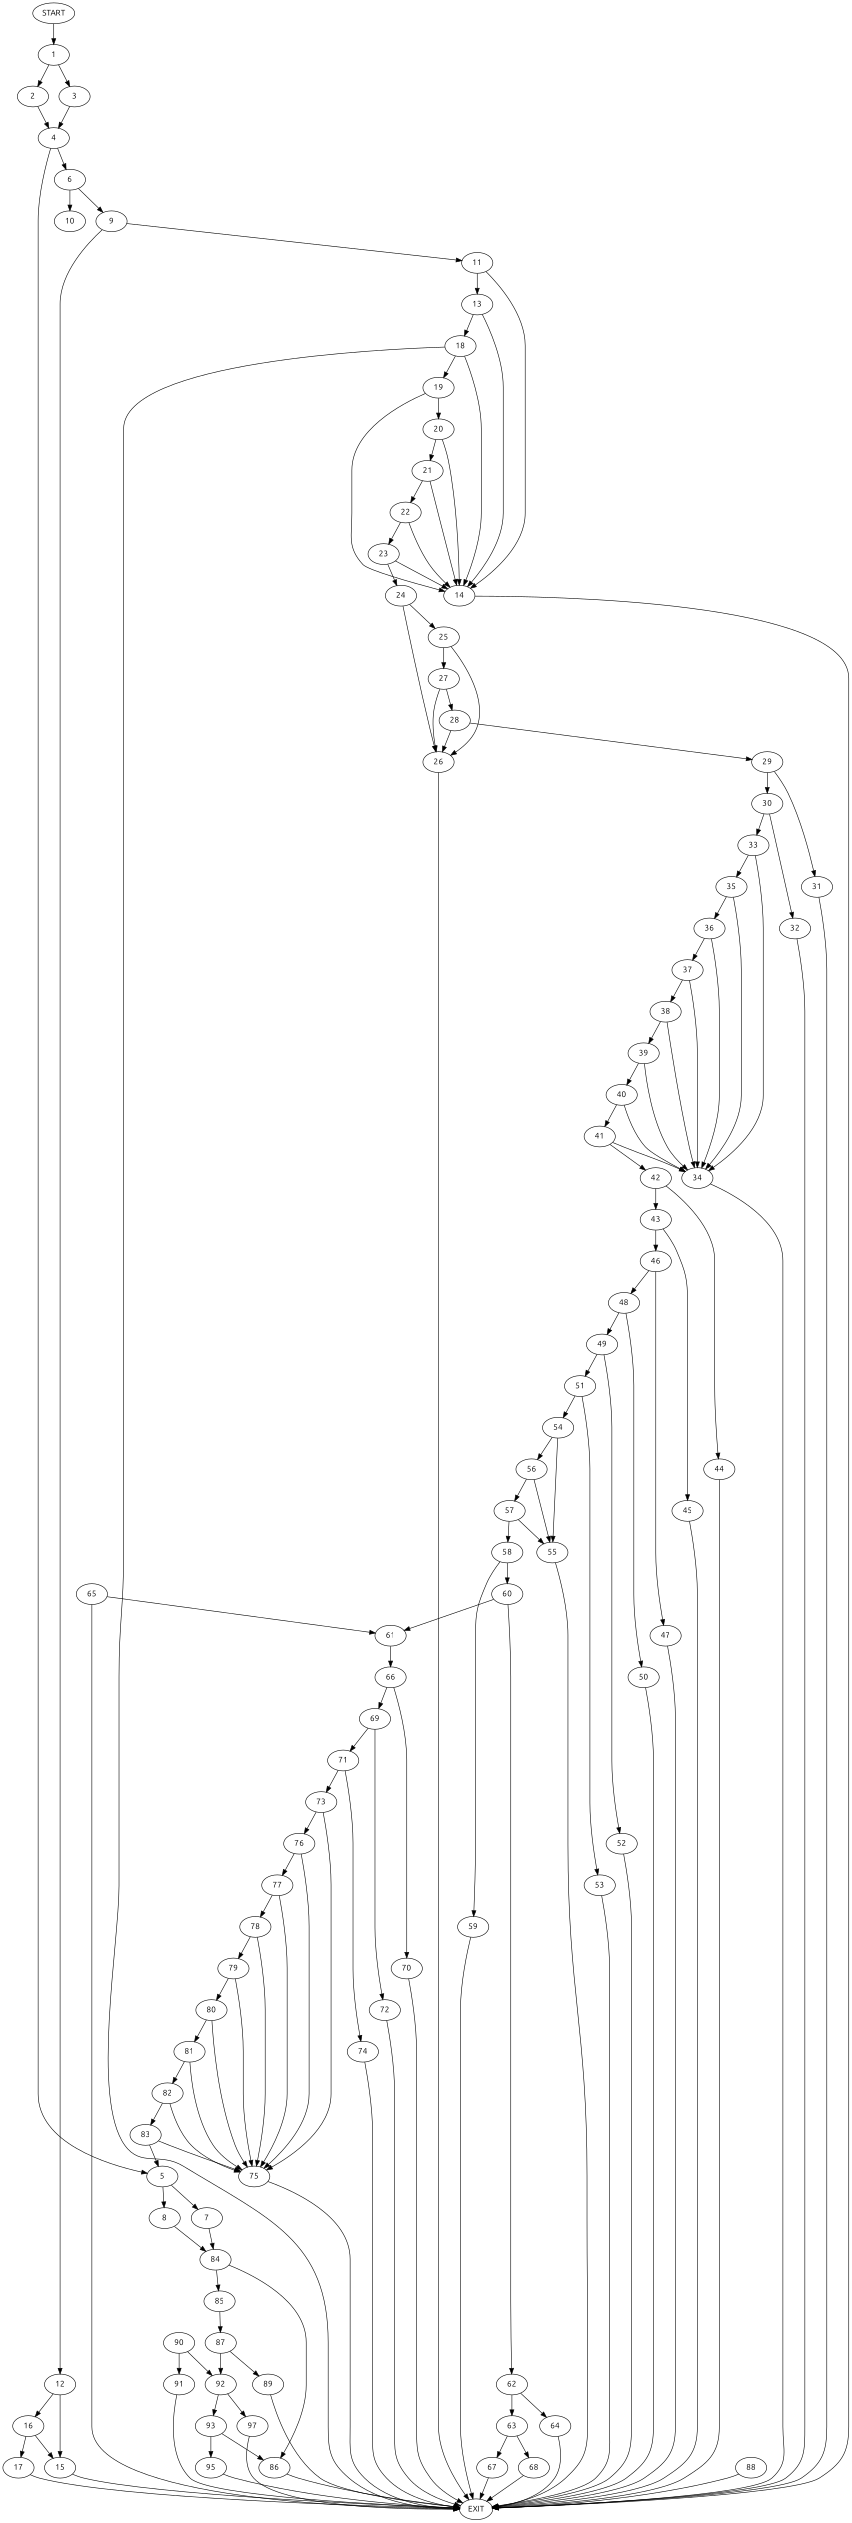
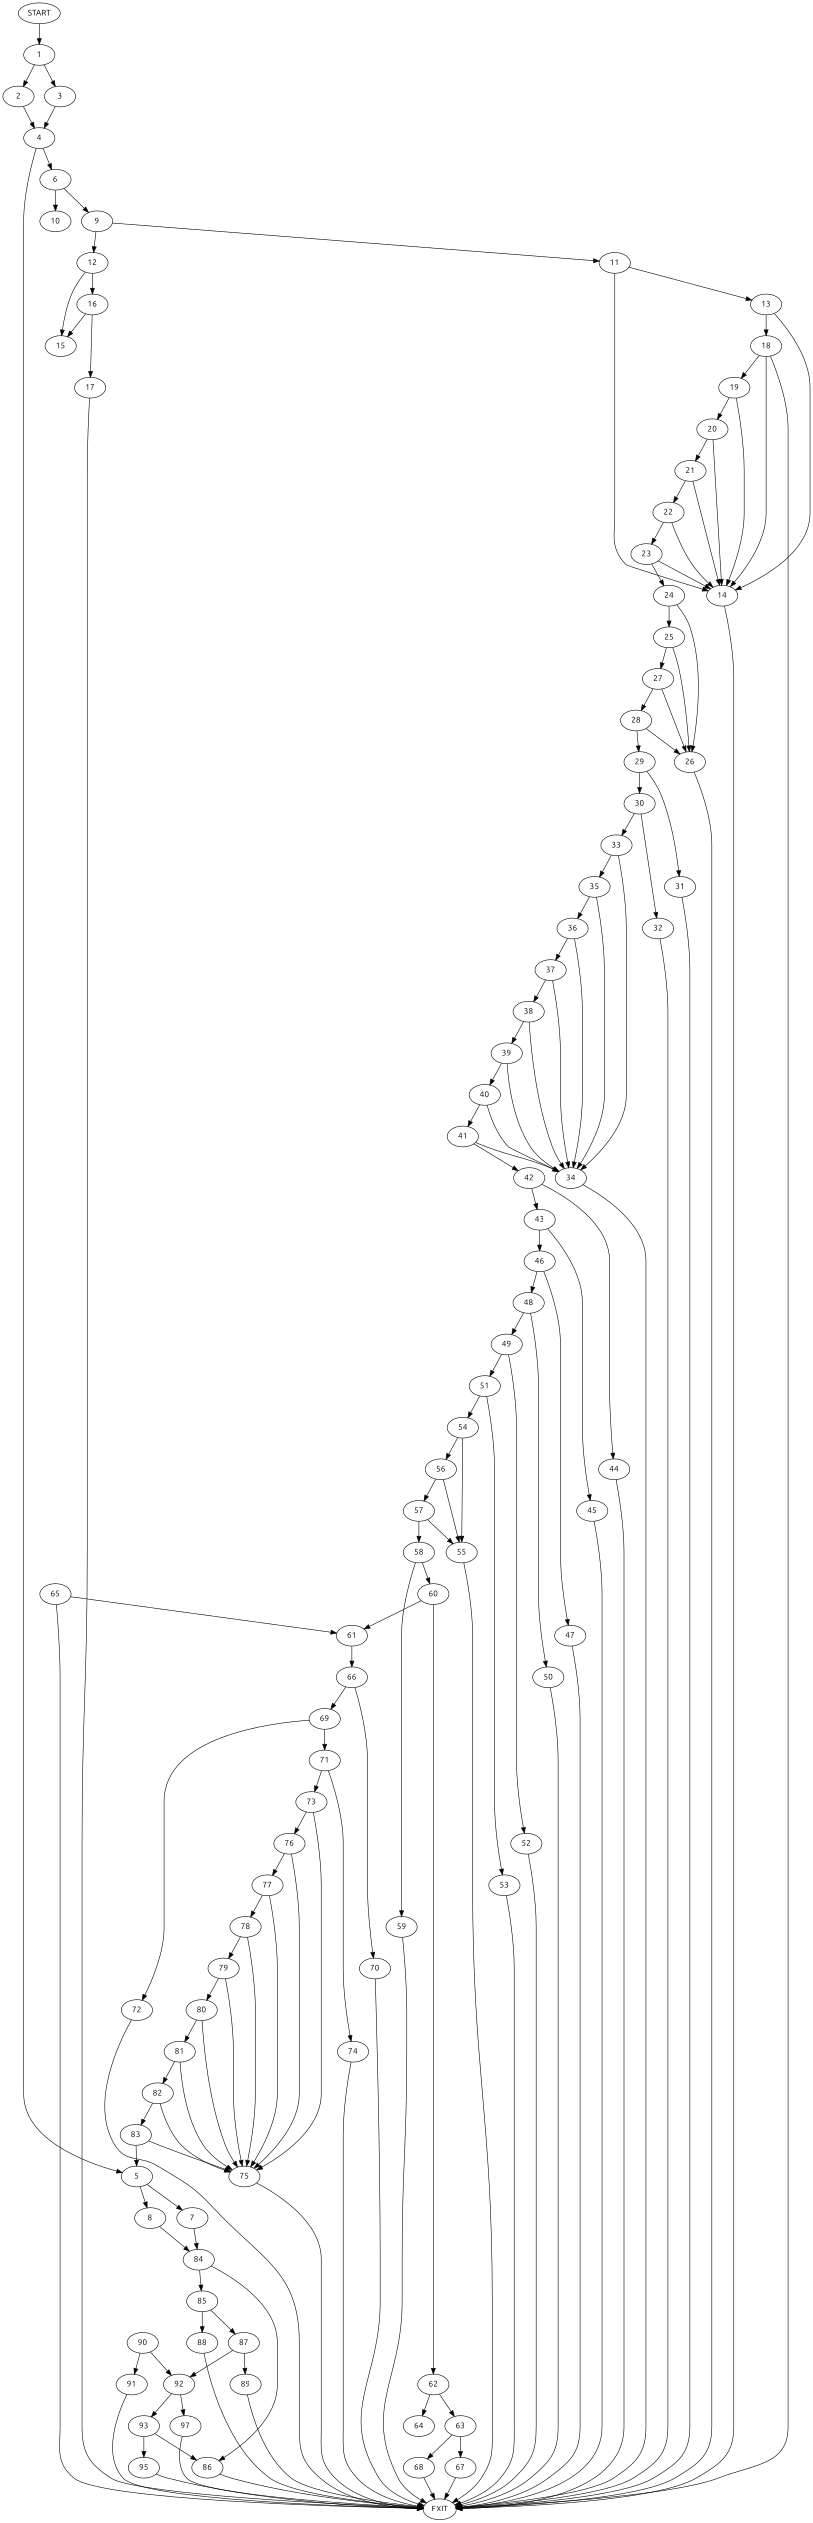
edge "85" -> "88": added
edge "64" -> "EXIT": removed
edge "15" -> "EXIT": removed
